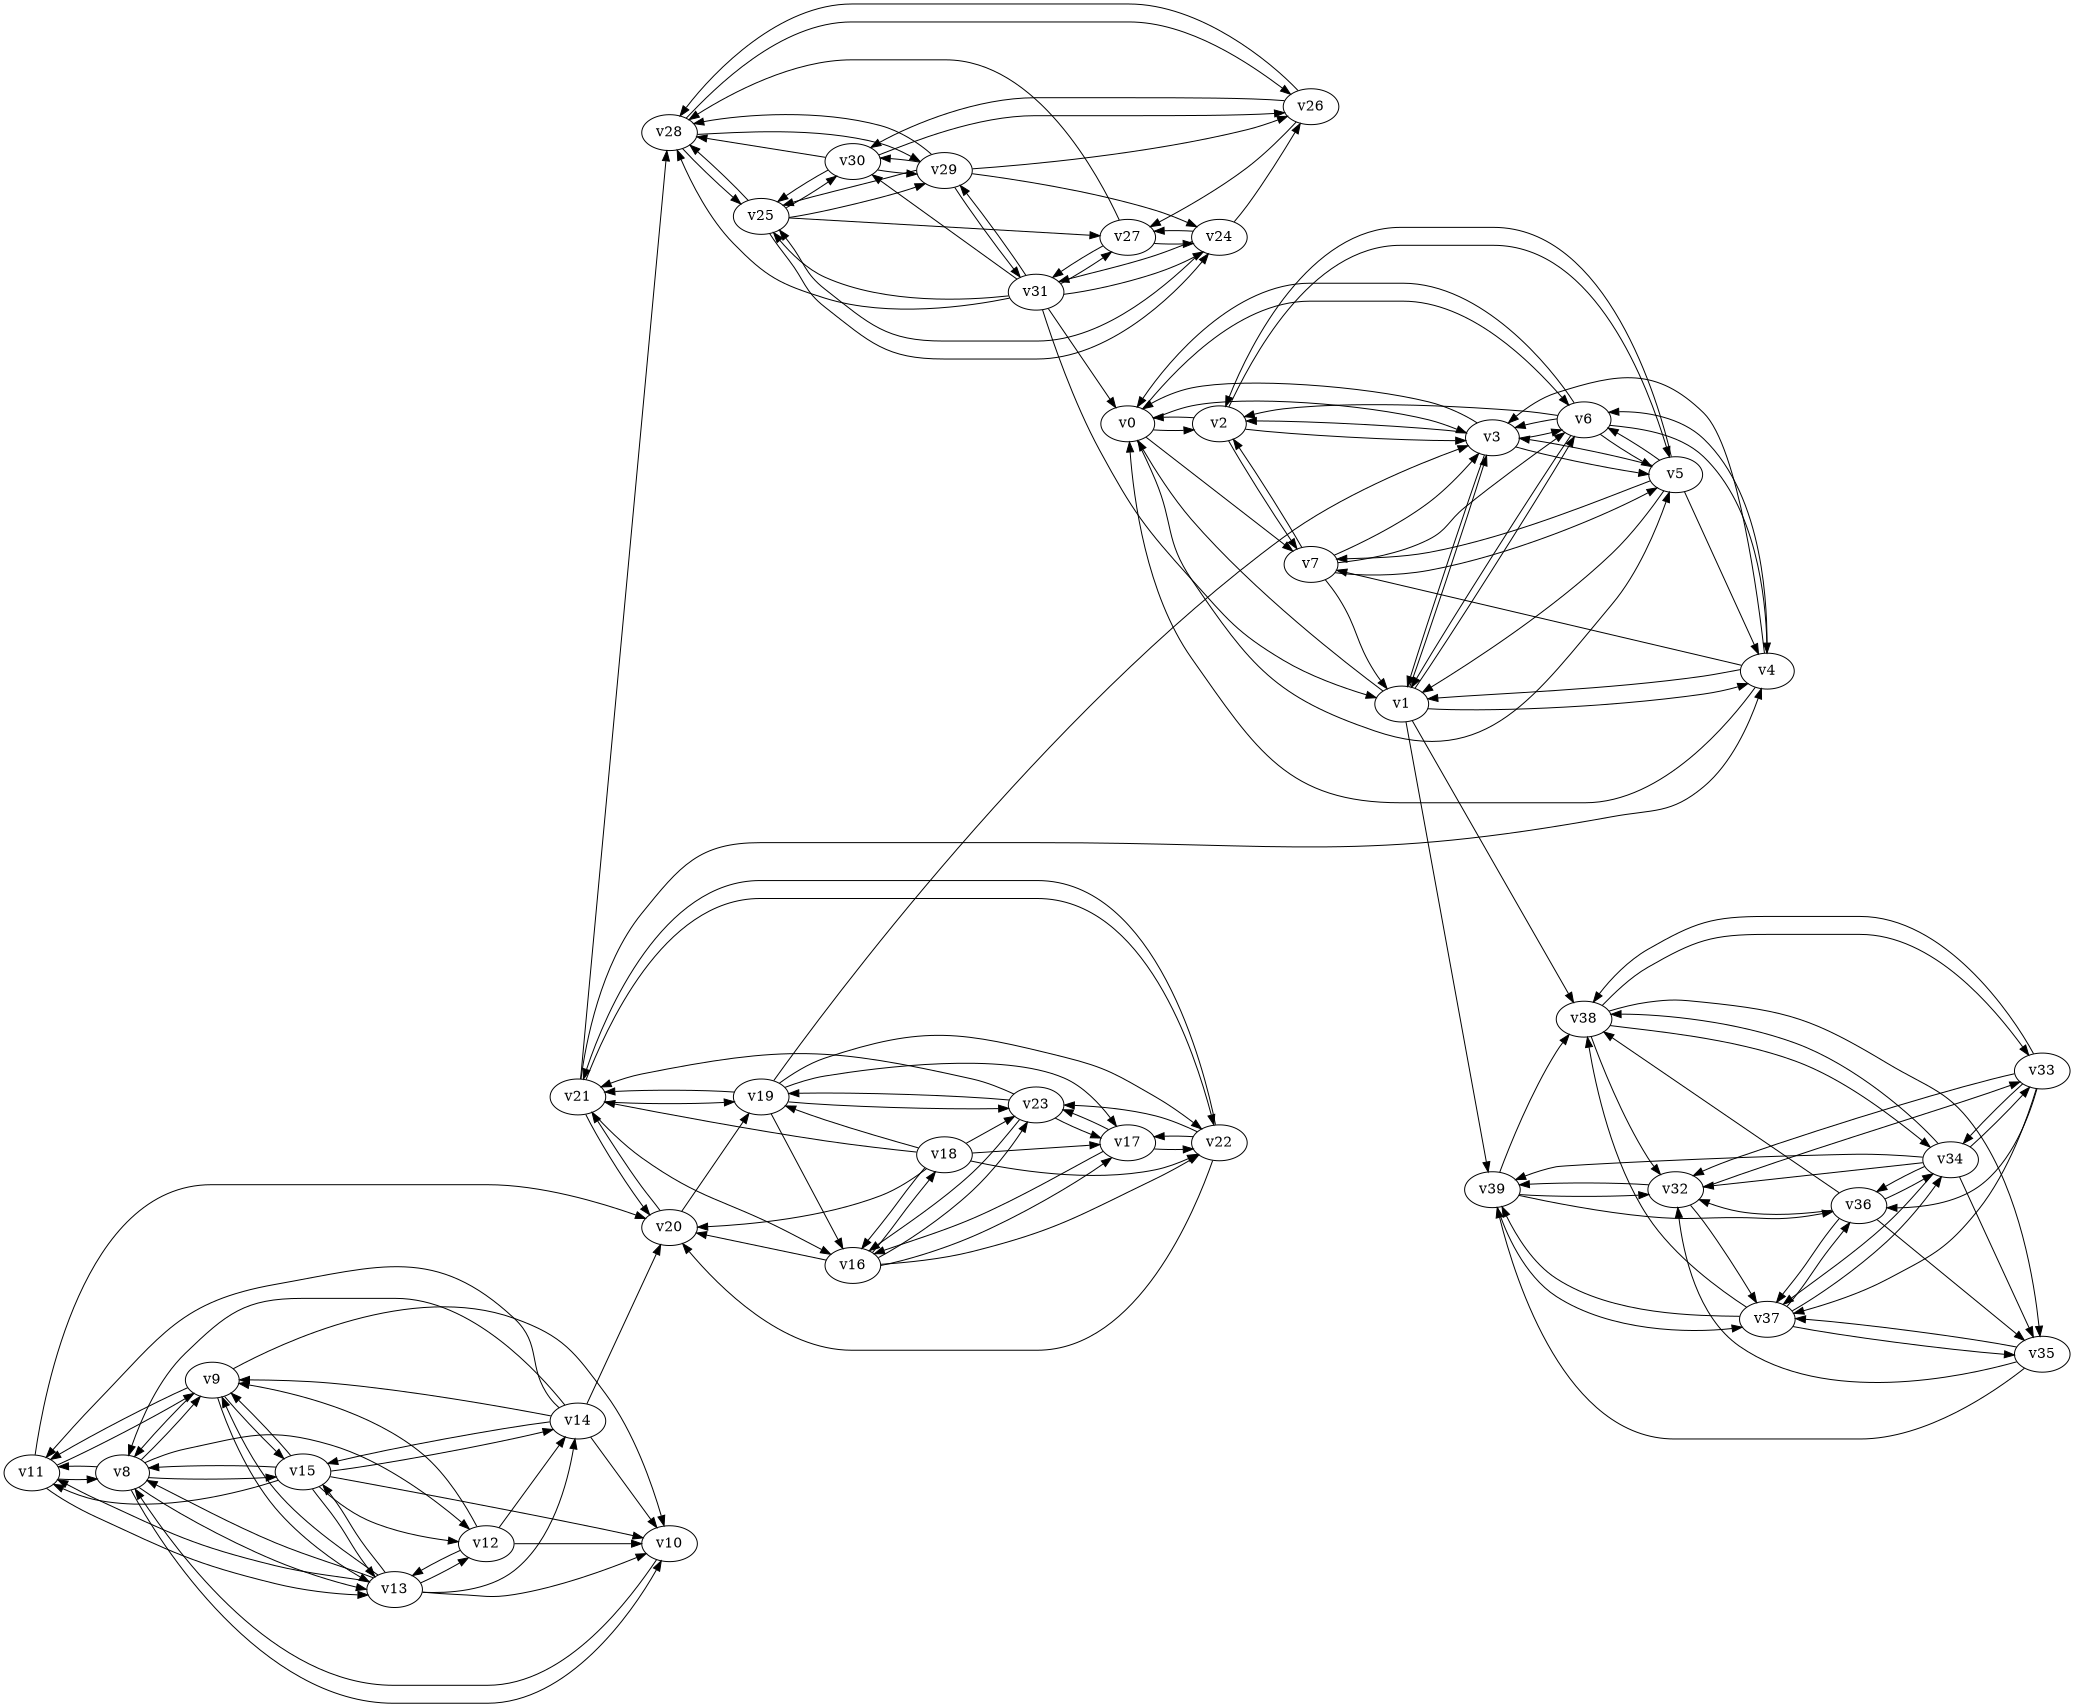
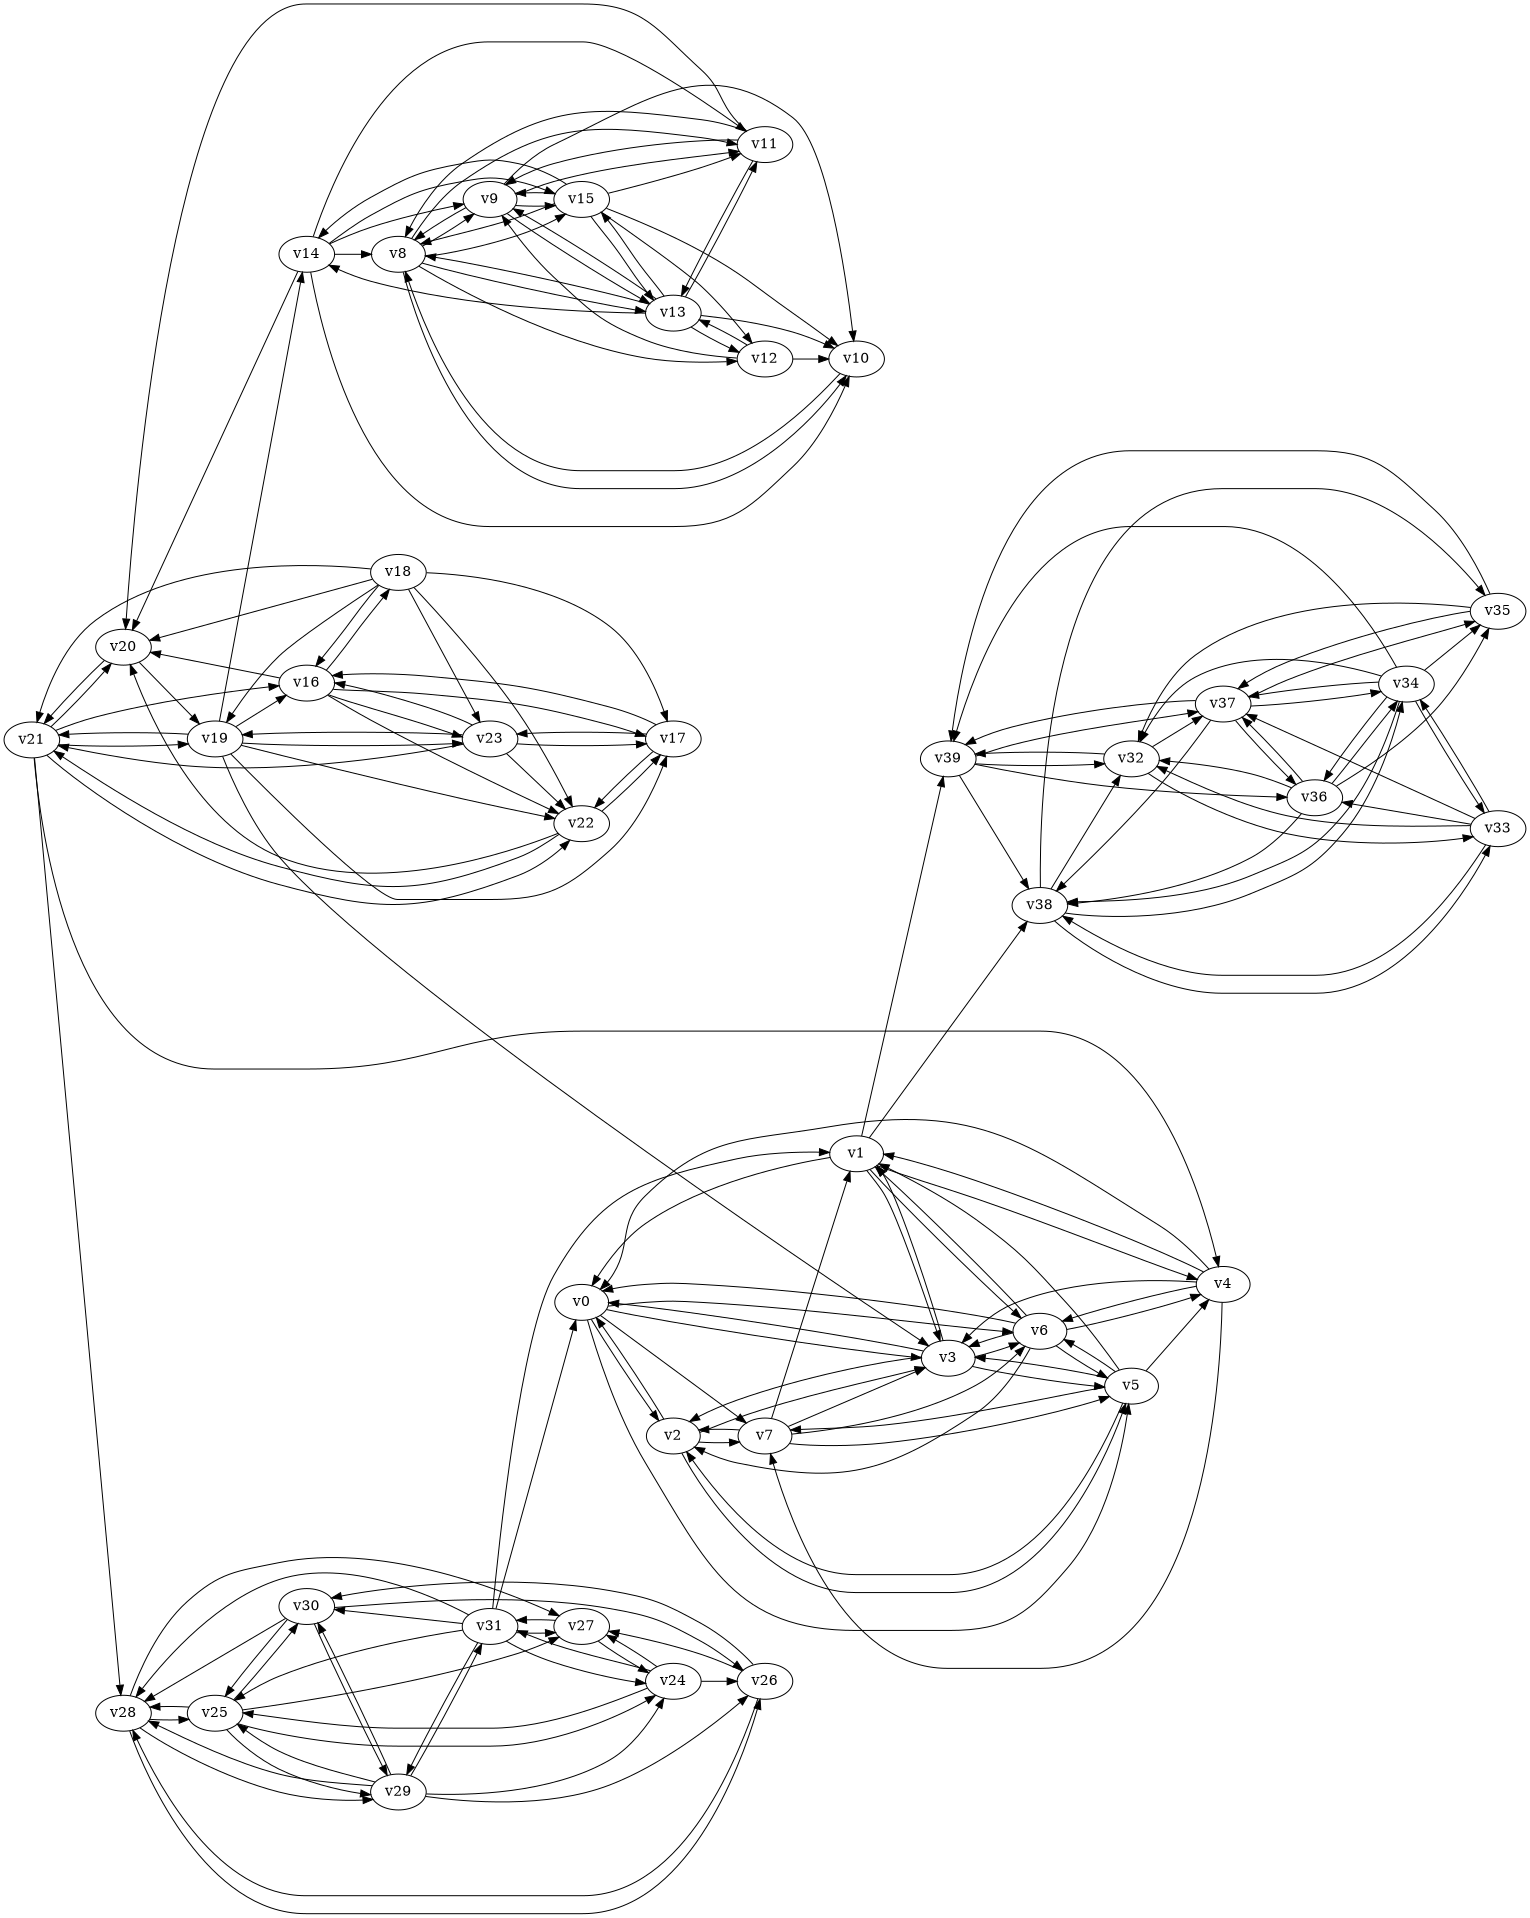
edge "v27" -> "v28": reversed
edge "v22" -> "v23": reversed
edge "v12" -> "v14": now "v19" -> "v14"
